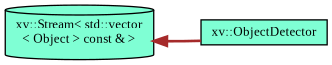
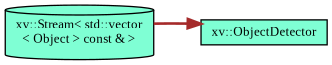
edge "xv::ObjectDetector" -> "xv::Stream< std::vector < Object > const & >": reversed
